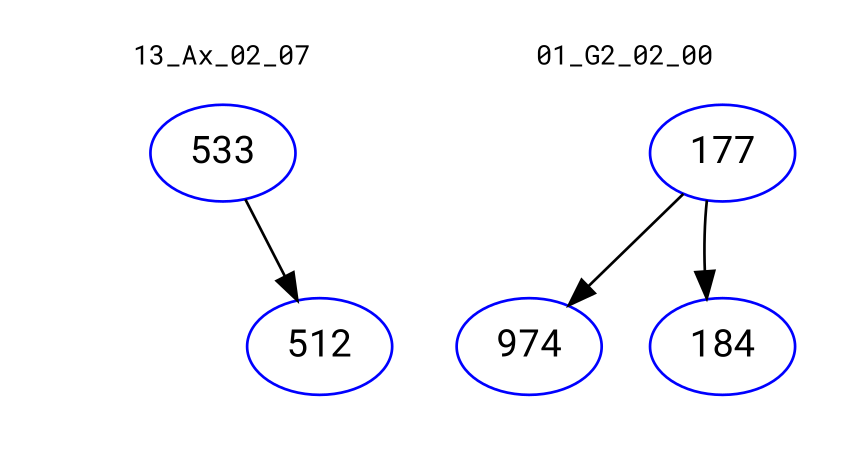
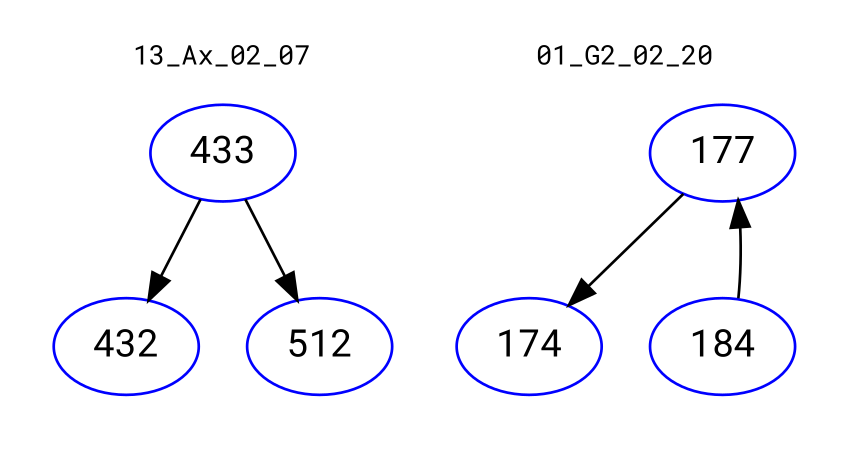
cluster "01_G2_02_00": label "01_G2_02_00" -> "01_G2_02_20"
node "533": label "533" -> "433"
edge "177" -> "184": reversed
node "432": added
node "974": label "974" -> "174"
